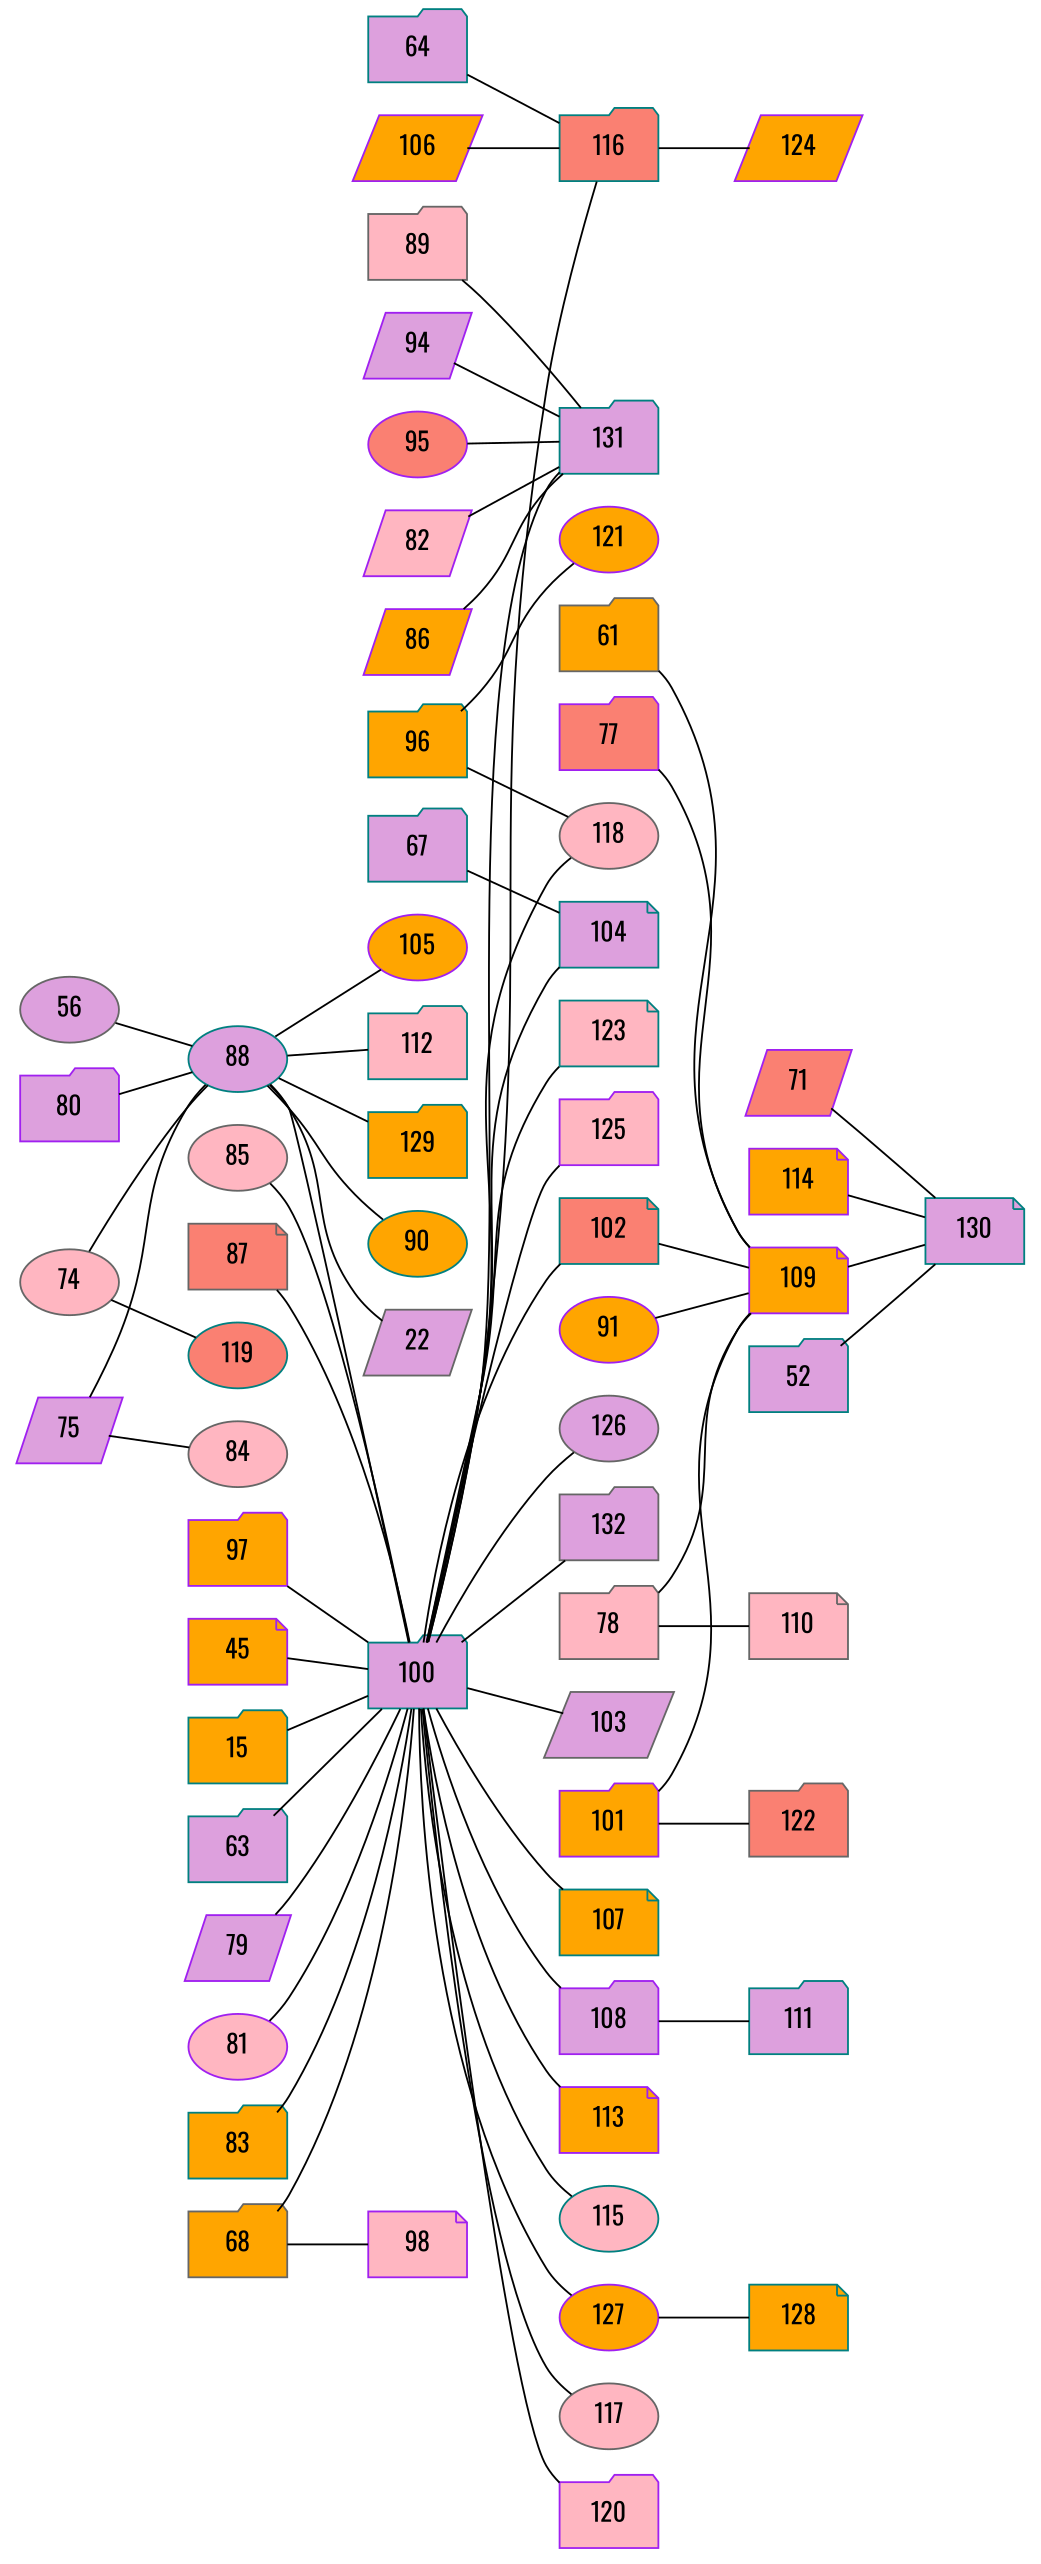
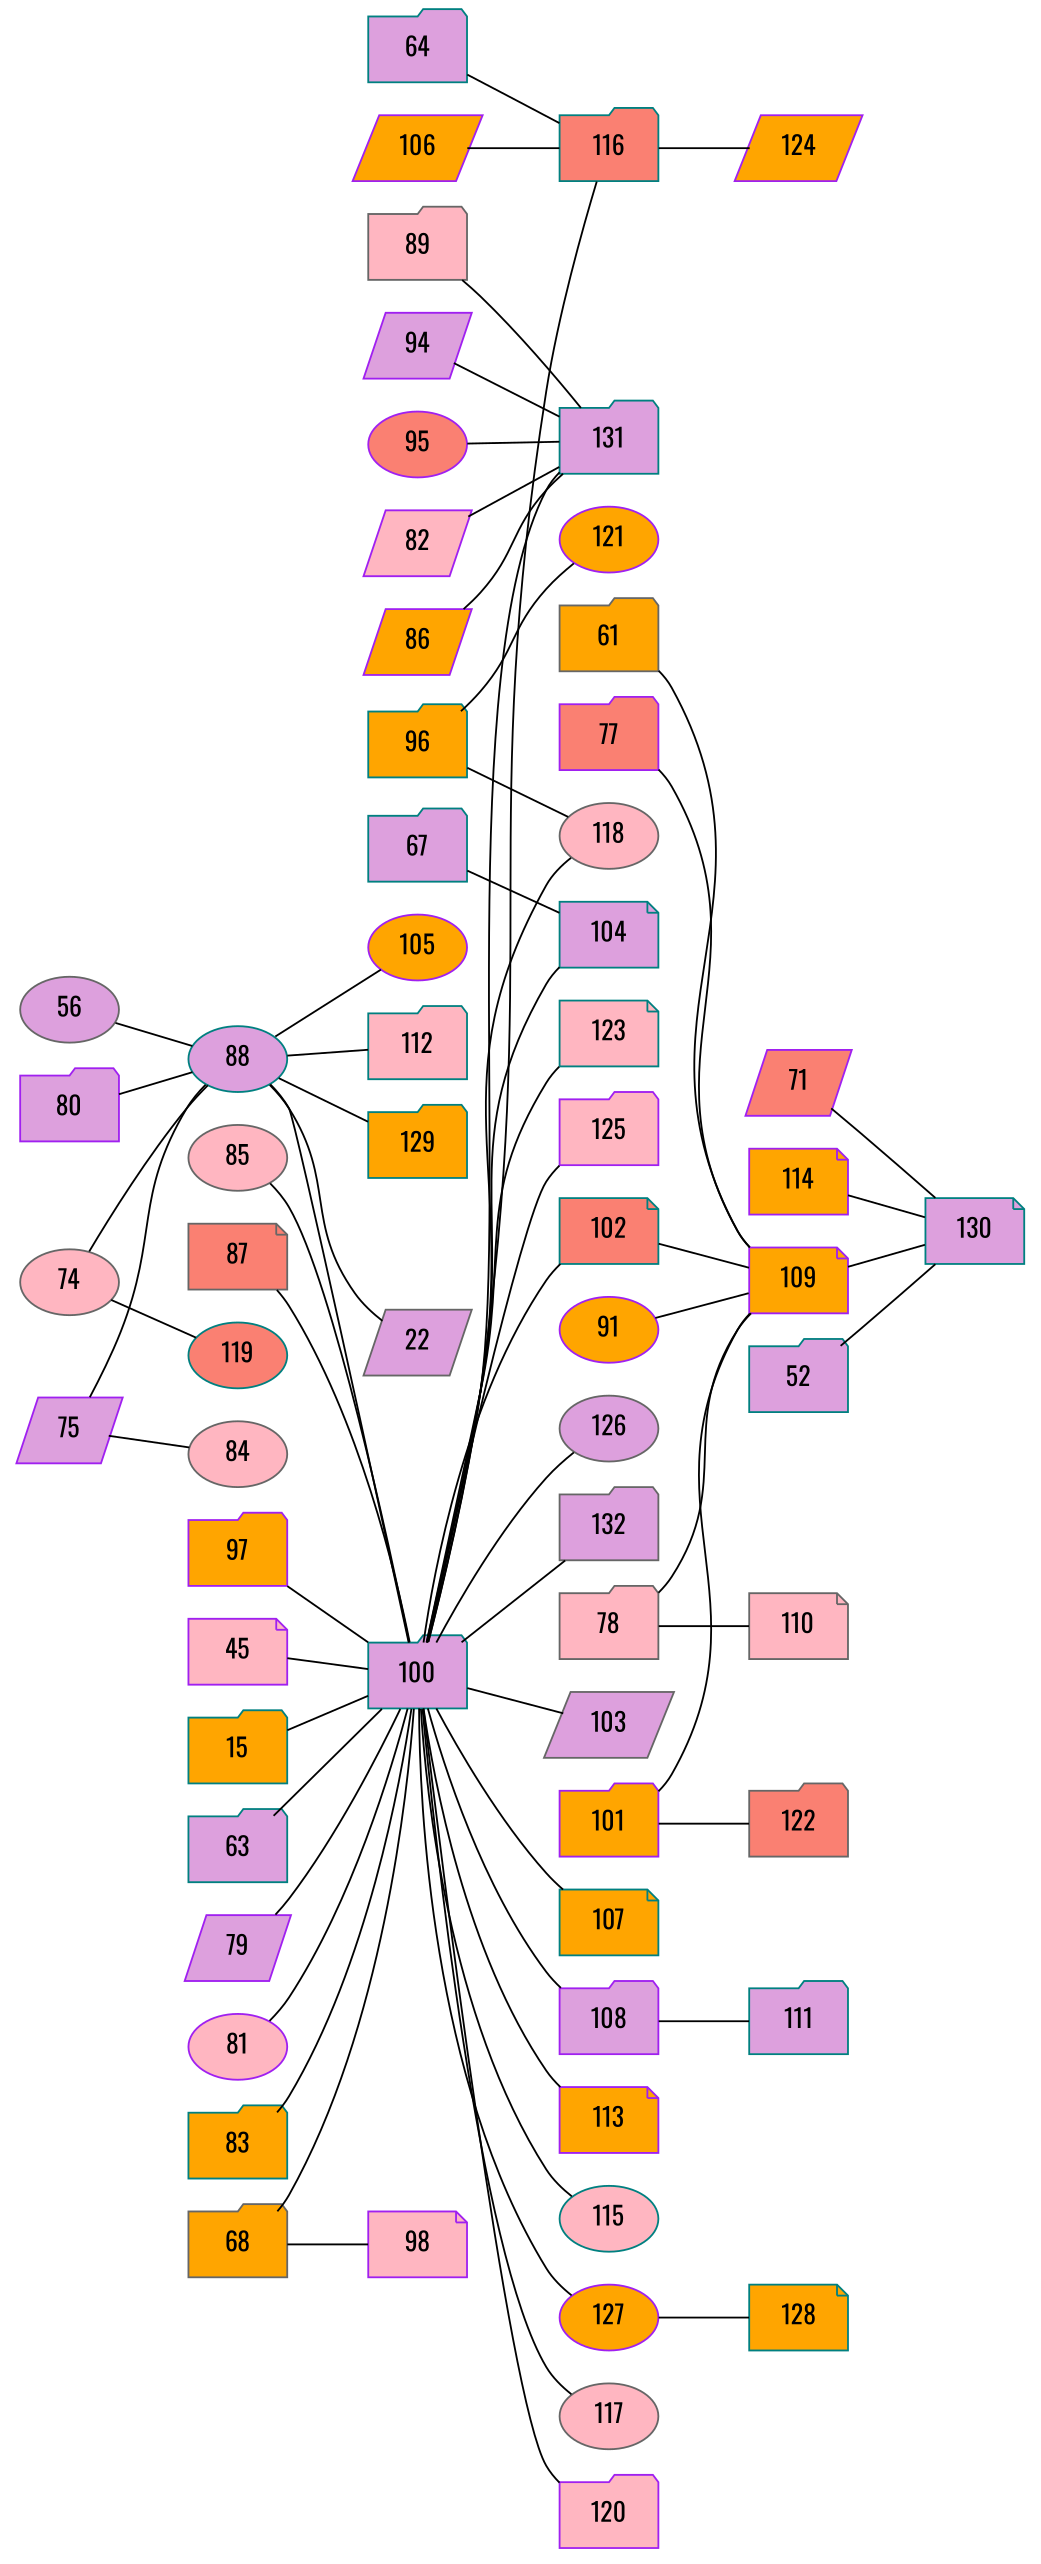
node "90": removed
node "45": fillcolor orange -> lightpink
